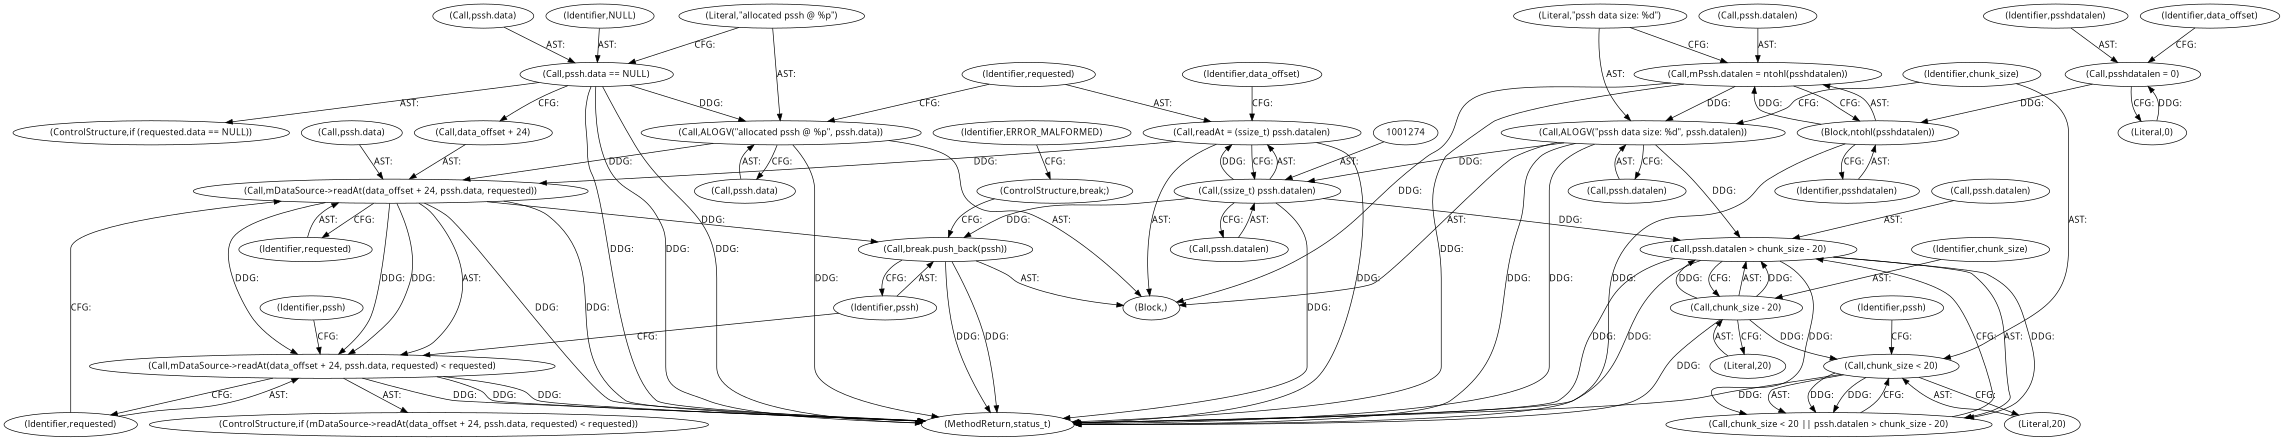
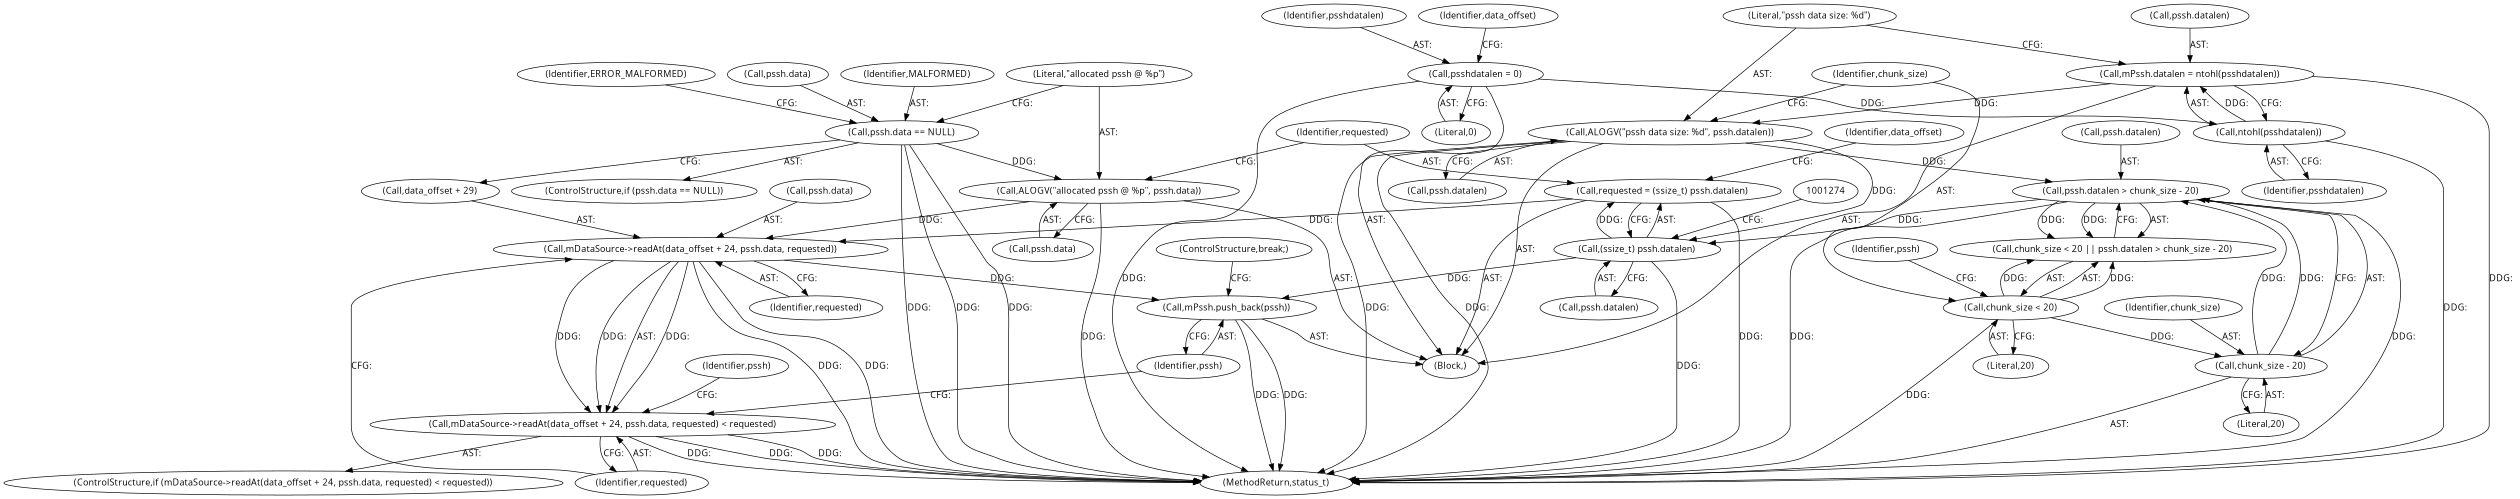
node "(Identifier,NULL)": label "(Identifier,NULL)" -> "(Identifier,MALFORMED)"
edge "(Literal,0)" -> "(Call,psshdatalen = 0)": label "DDG: " -> "AST: "
node "(ControlStructure,if (requested.data == NULL))": label "(ControlStructure,if (requested.data == NULL))" -> "(ControlStructure,if (pssh.data == NULL))"
node "(Call,data_offset + 24)": label "(Call,data_offset + 24)" -> "(Call,data_offset + 29)"
node "(Call,readAt = (ssize_t) pssh.datalen)": label "(Call,readAt = (ssize_t) pssh.datalen)" -> "(Call,requested = (ssize_t) pssh.datalen)"
node "(Block,ntohl(psshdatalen))": label "(Block,ntohl(psshdatalen))" -> "(Call,ntohl(psshdatalen))"
edge "(Identifier,ERROR_MALFORMED)" -> "(ControlStructure,break;)": now "(Identifier,ERROR_MALFORMED)" -> "(Call,pssh.data == NULL)"
edge "1001274" -> "(Call,(ssize_t) pssh.datalen)": label "AST: " -> "CFG: "
edge "(Call,psshdatalen = 0)" -> "(Block,)": added, label "AST:"
edge "(Call,mPssh.datalen = ntohl(psshdatalen))" -> "(Block,)": label "DDG: " -> "AST: "
edge "(Call,(ssize_t) pssh.datalen)" -> "(Call,pssh.datalen > chunk_size - 20)": reversed
edge "(Call,psshdatalen = 0)" -> "(MethodReturn,status_t)": added, label "DDG:"
node "(Call,break.push_back(pssh))": label "(Call,break.push_back(pssh))" -> "(Call,mPssh.push_back(pssh))"
edge "(Call,chunk_size - 20)" -> "(Call,chunk_size < 20)": reversed
edge "(Call,chunk_size - 20)" -> "(MethodReturn,status_t)": label "DDG: " -> "AST: "
edge "(Call,chunk_size < 20 || pssh.datalen > chunk_size - 20)" -> "(Call,chunk_size < 20)": label "CFG: " -> "AST: "
